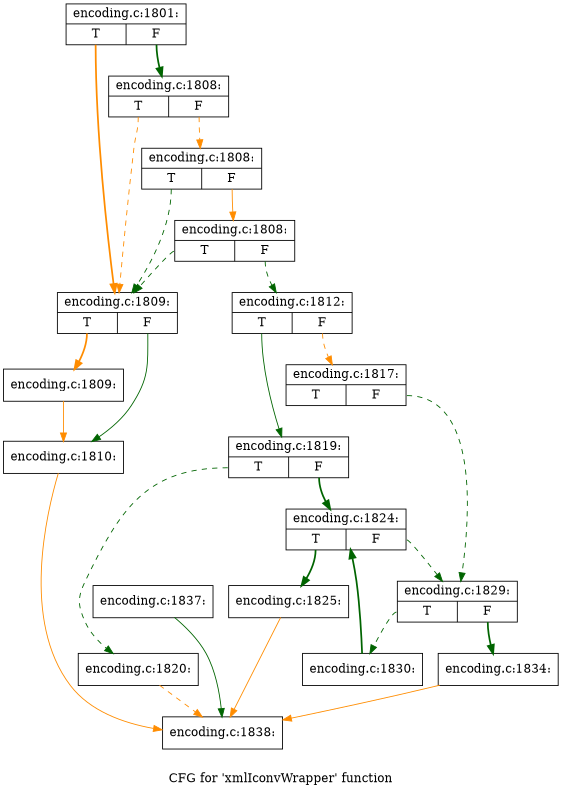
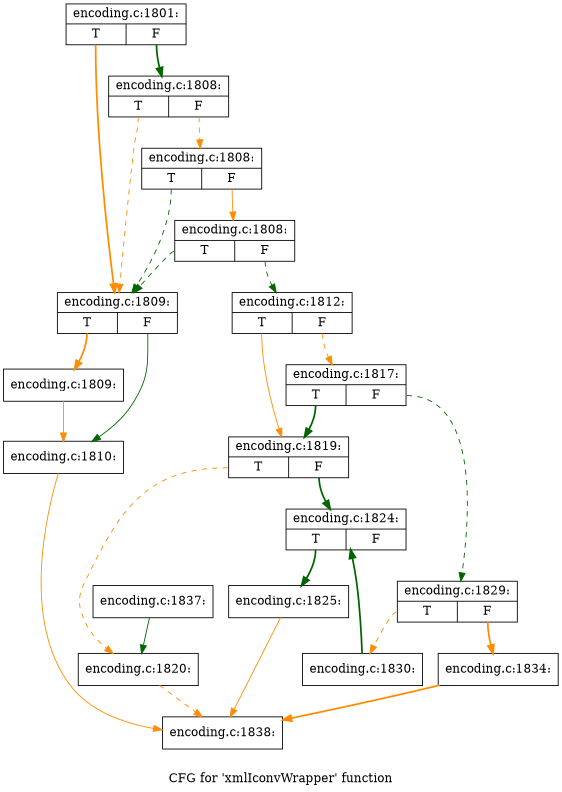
edge "encoding.c:1812:" -> "encoding.c:1819:": color darkgreen -> darkorange
edge "encoding.c:1817:" -> "encoding.c:1819:": added
edge "encoding.c:1819:" -> "encoding.c:1820:": color darkgreen -> darkorange
edge "encoding.c:1824:" -> "encoding.c:1829:": removed
edge "encoding.c:1829:" -> "encoding.c:1830:": color darkgreen -> darkorange
edge "encoding.c:1829:" -> "encoding.c:1834:": color darkgreen -> darkorange
edge "encoding.c:1837:" -> "encoding.c:1838:": now "encoding.c:1837:" -> "encoding.c:1820:"
edge "encoding.c:1834:" -> "encoding.c:1838:": style solid -> bold
